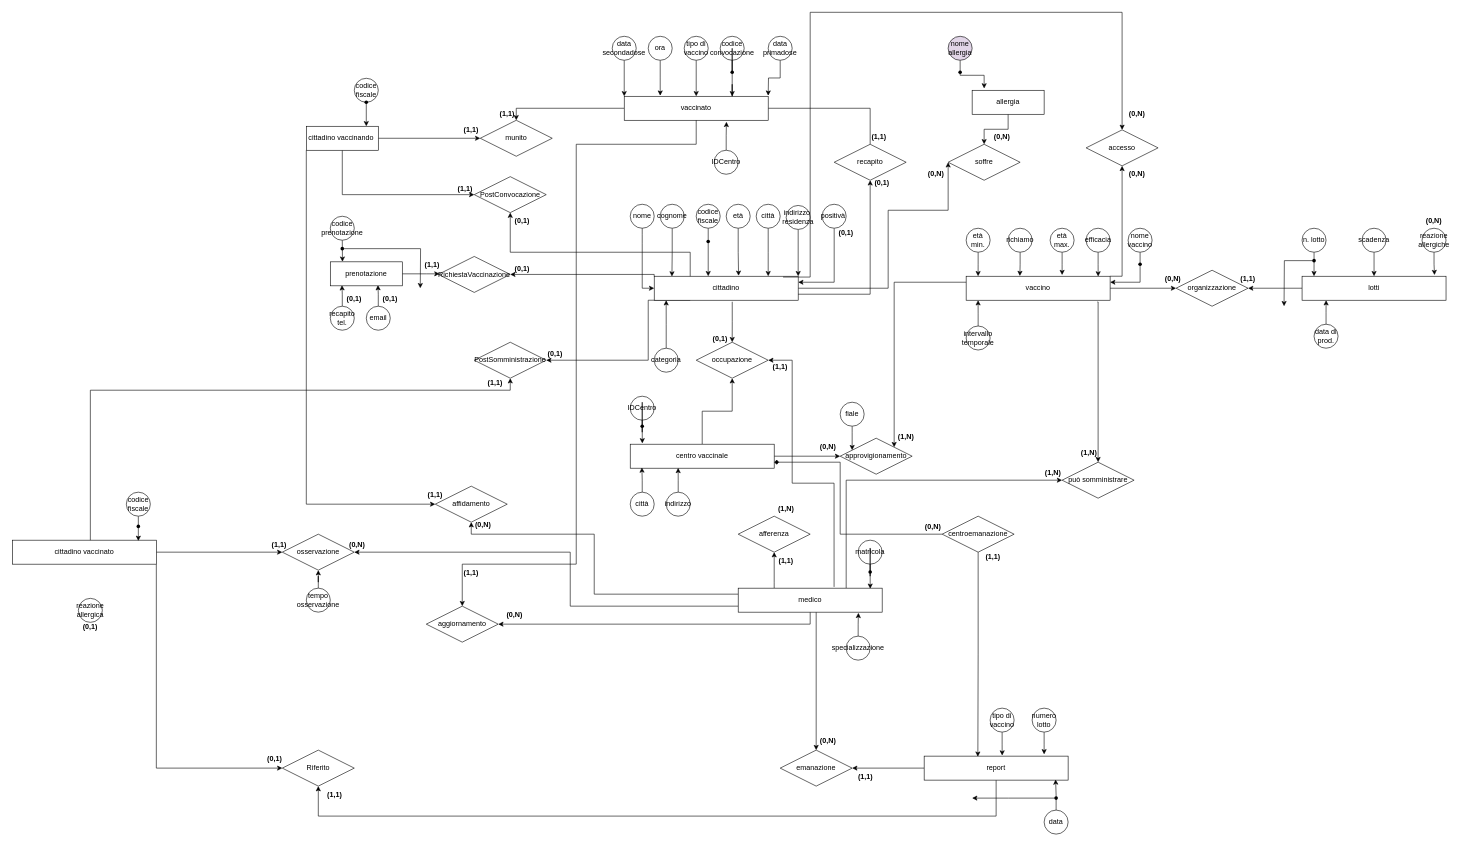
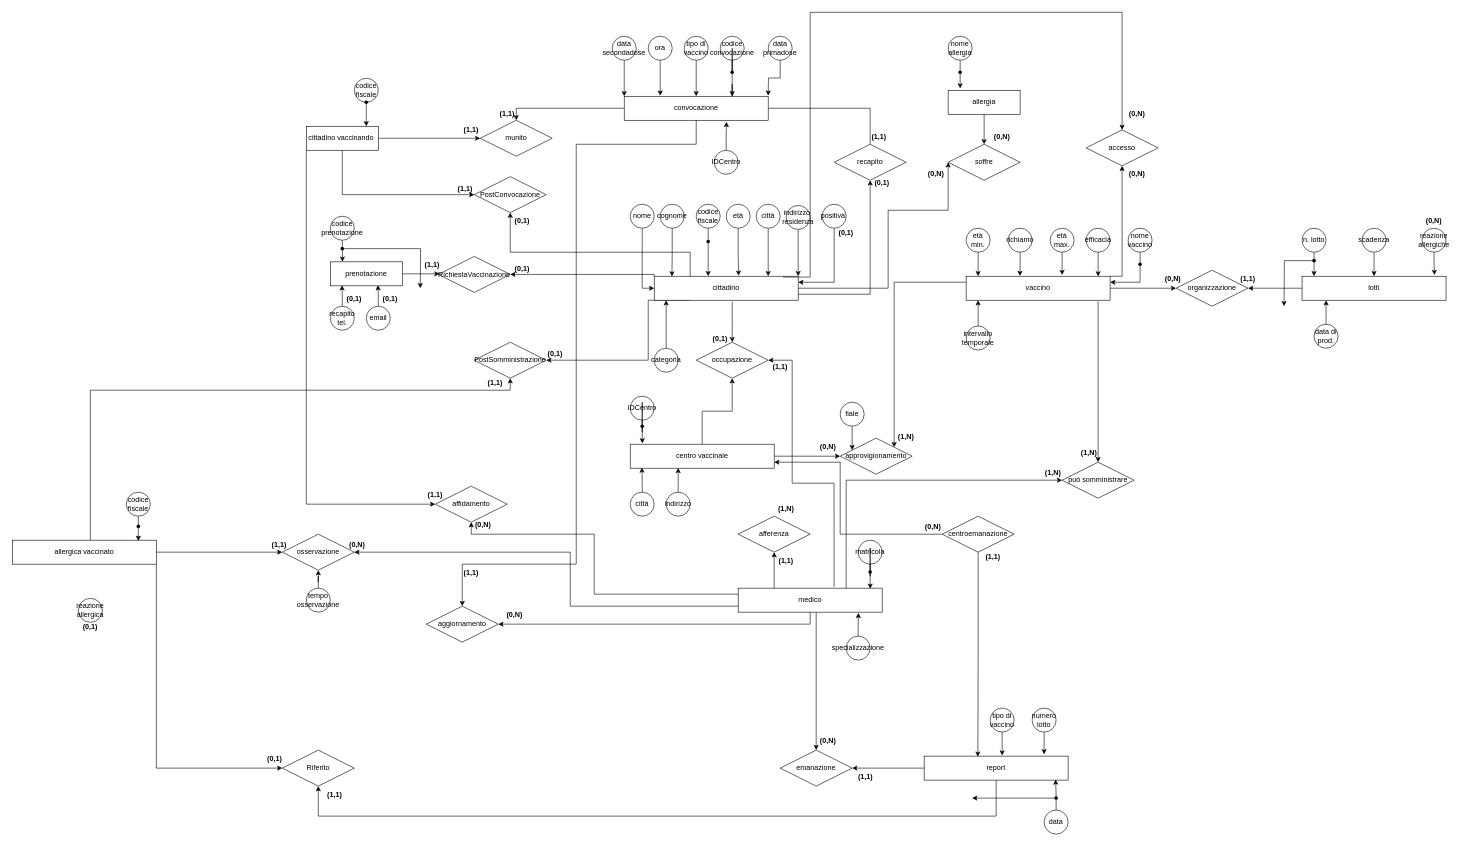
node "nome allergia": fillcolor #e1d5e7 -> #ffffff
node "allergia": moved (1008, 102) -> (984, 102)
node "vaccinato": label "vaccinato" -> "convocazione"
edge "centroemanazione" -> "centro vaccinale": arrowhead diamond -> classic
node "cittadino vaccinato": label "cittadino vaccinato" -> "allergica vaccinato"
